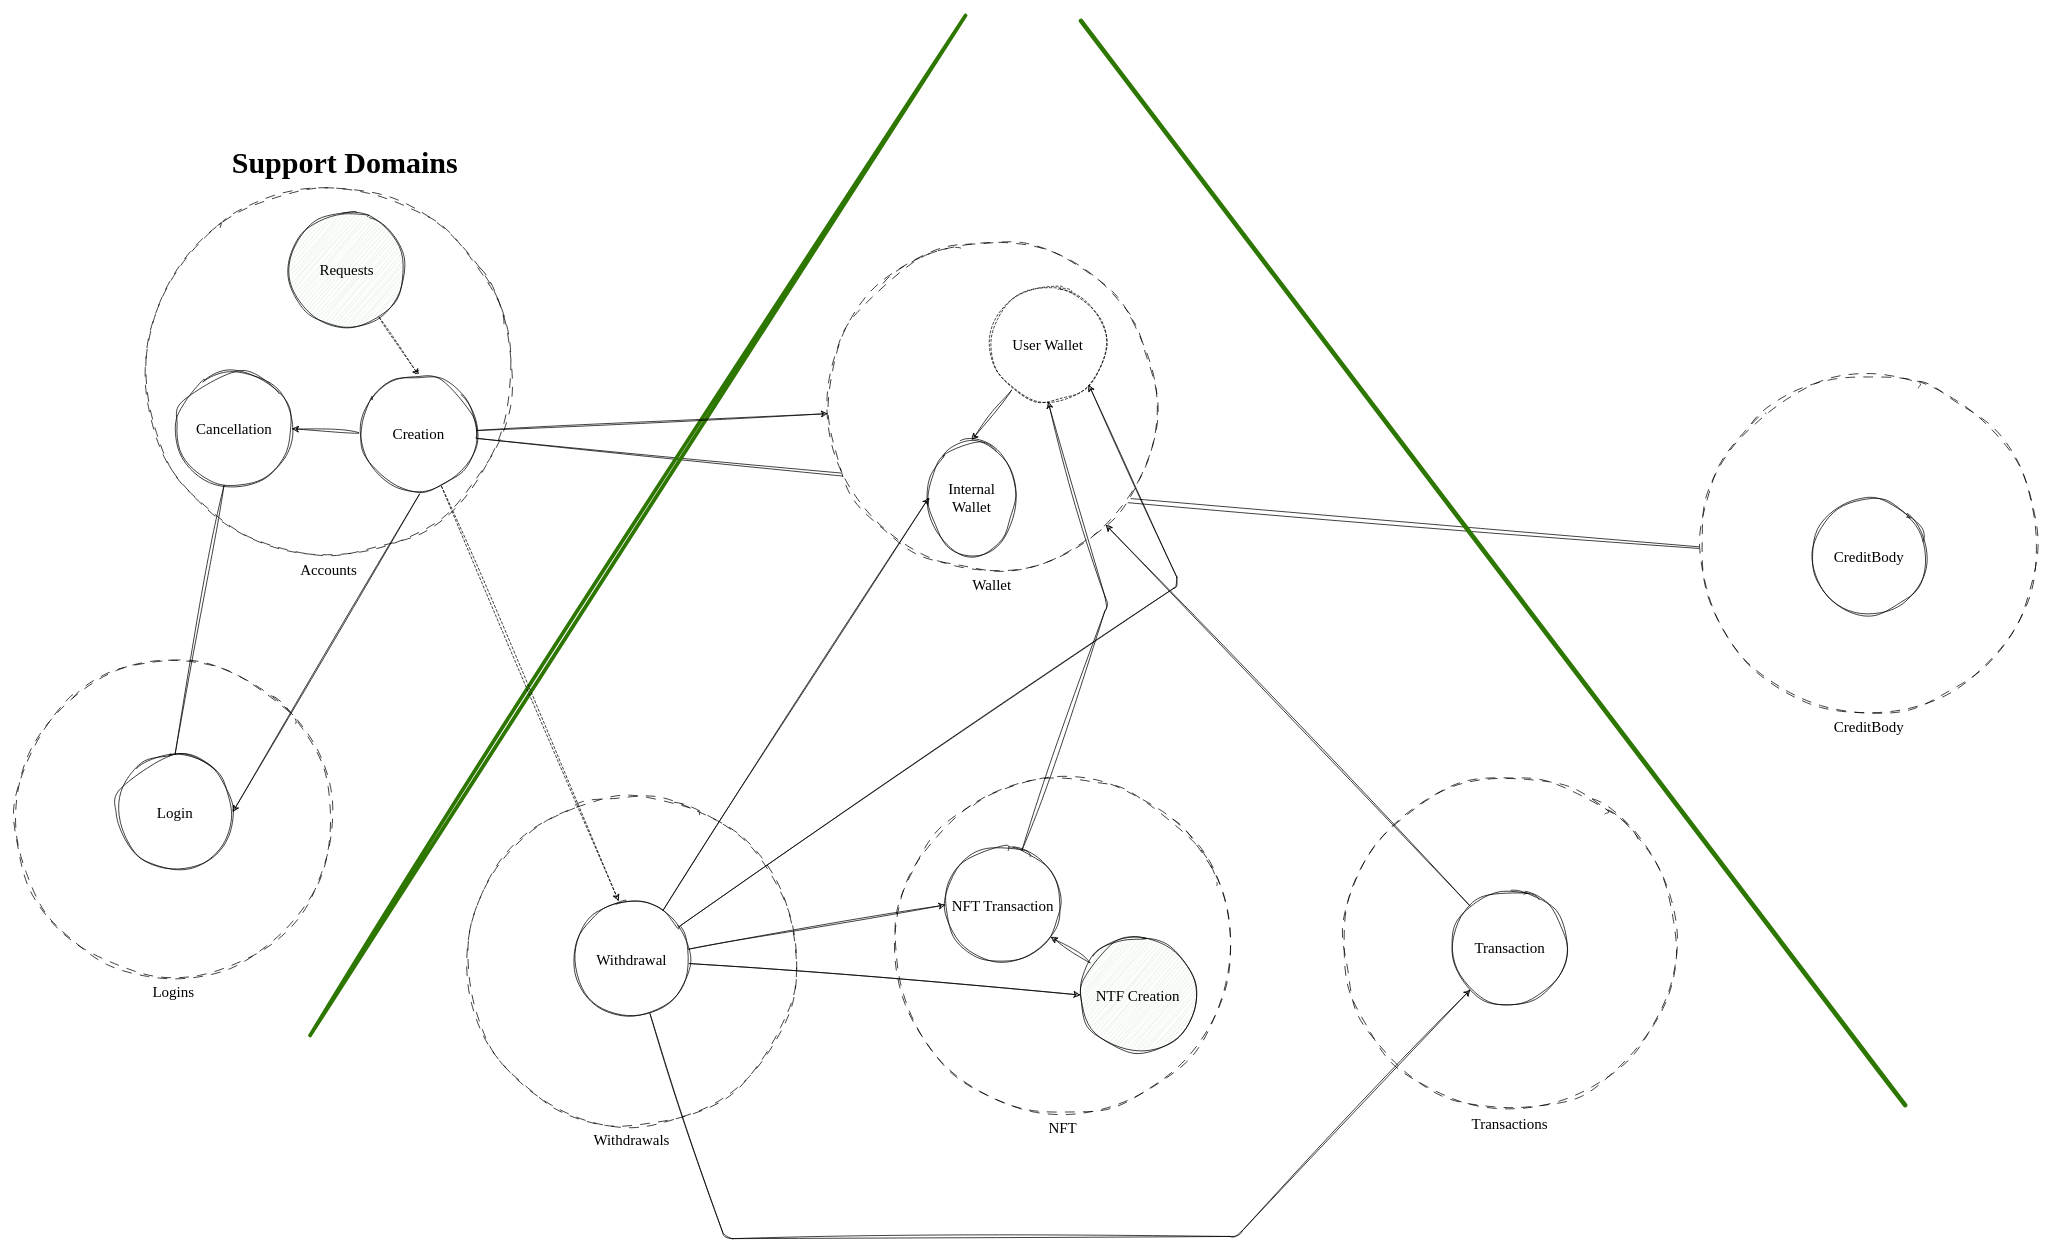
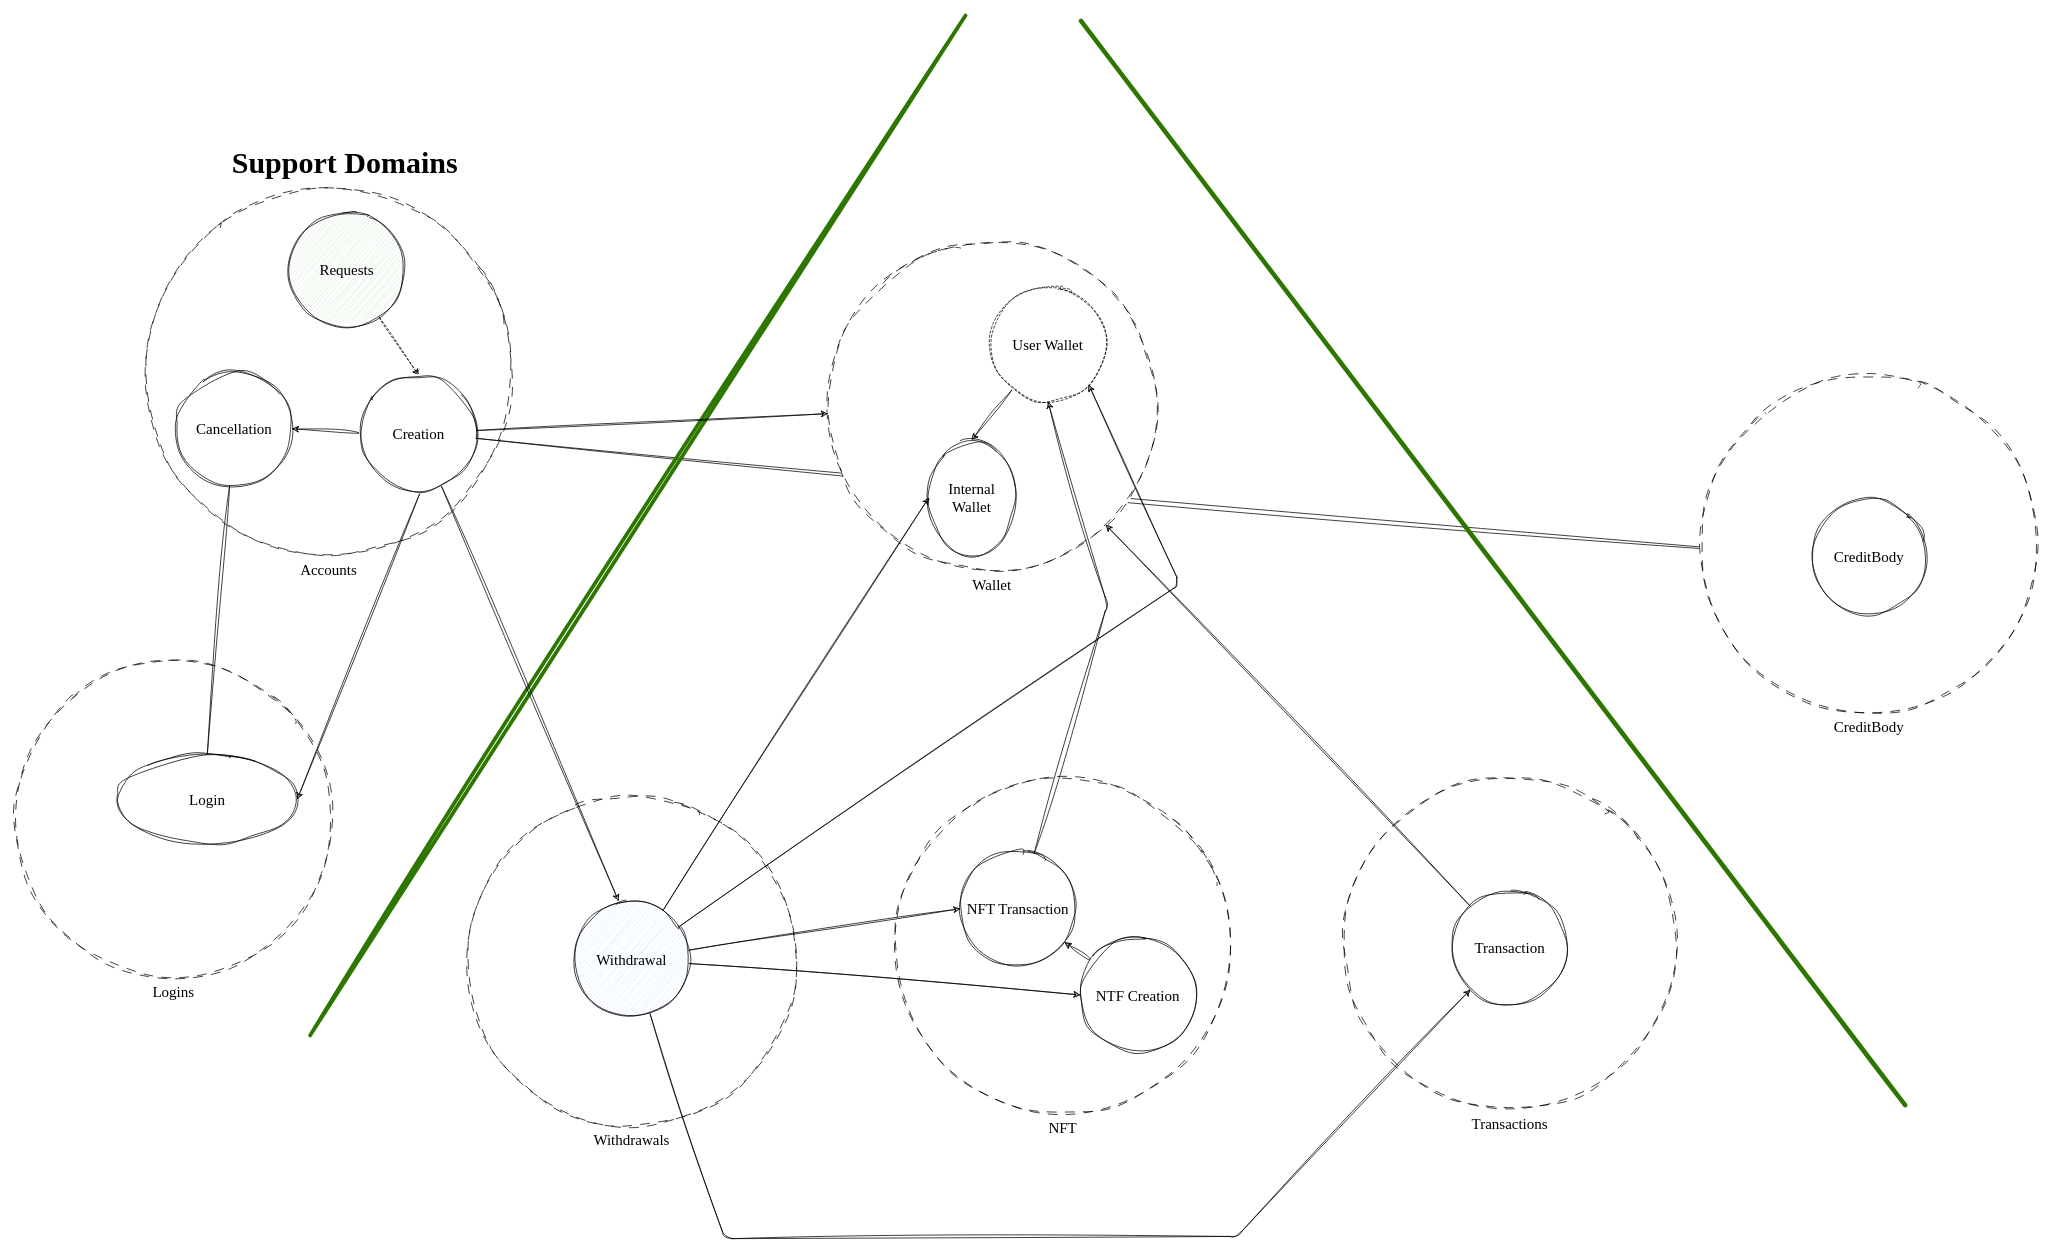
edge "Creation" -> "Withdrawal": style dashed -> solid
node "Login": size 116x116 -> 180x90
node "NFT Transaction": moved (1003, 905) -> (1018, 909)
node "Withdrawal": fillcolor #ffffff -> #dae8fc
node "NTF Creation": fillcolor #d5e8d4 -> #ffffff
